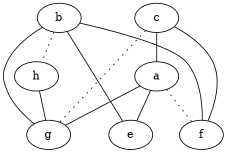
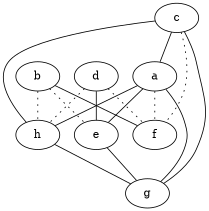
edge "c" -- "h": added
edge "c" -- "f": style solid -> dotted
edge "b" -- "g": now "e" -- "g"
edge "b" -- "e": style solid -> dotted
node "d": added
edge "c" -- "g": style dotted -> solid
edge "a" -- "h": added
